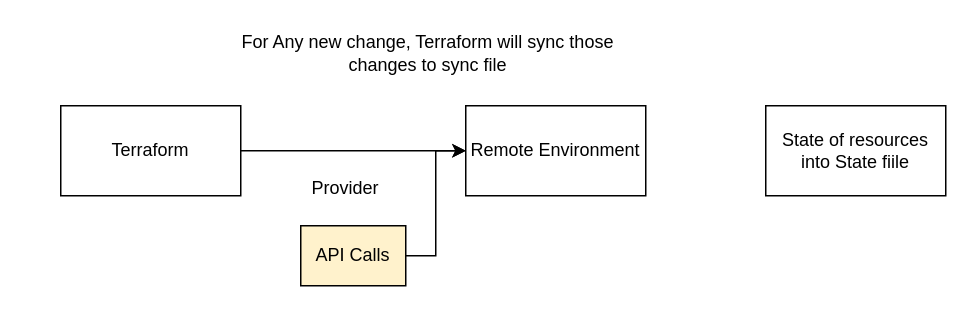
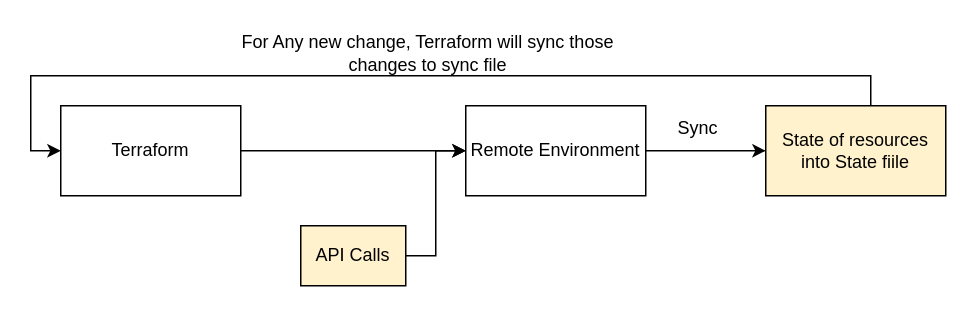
edge "State of resources into State fiile" -> "Terraform": added
node "Sync": added
edge "Remote Environment" -> "State of resources into State fiile": added
node "State of resources into State fiile": fillcolor #ffffff -> #fff2cc
node "Provider": removed
